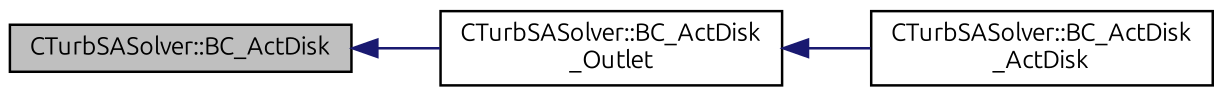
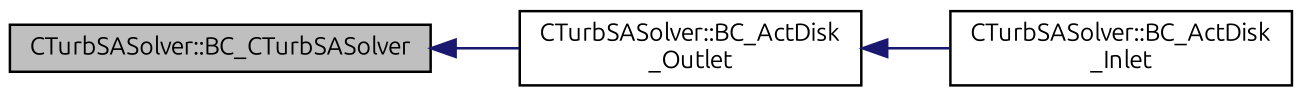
node "CTurbSASolver::BC_ActDisk": label "CTurbSASolver::BC_ActDisk" -> "CTurbSASolver::BC_CTurbSASolver"
node "CTurbSASolver::BC_ActDisk _ActDisk": label "CTurbSASolver::BC_ActDisk _ActDisk" -> "CTurbSASolver::BC_ActDisk _Inlet"
